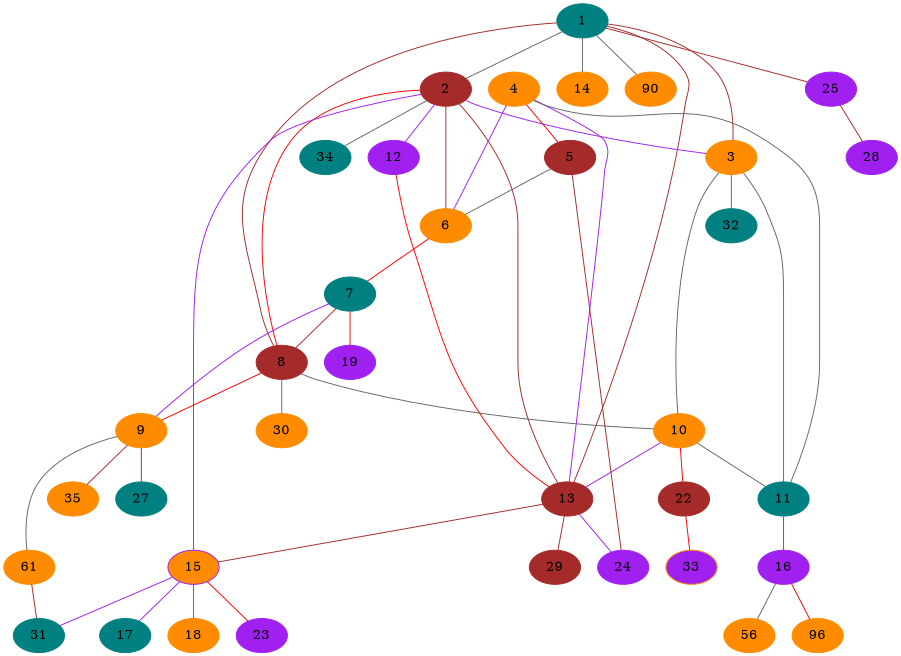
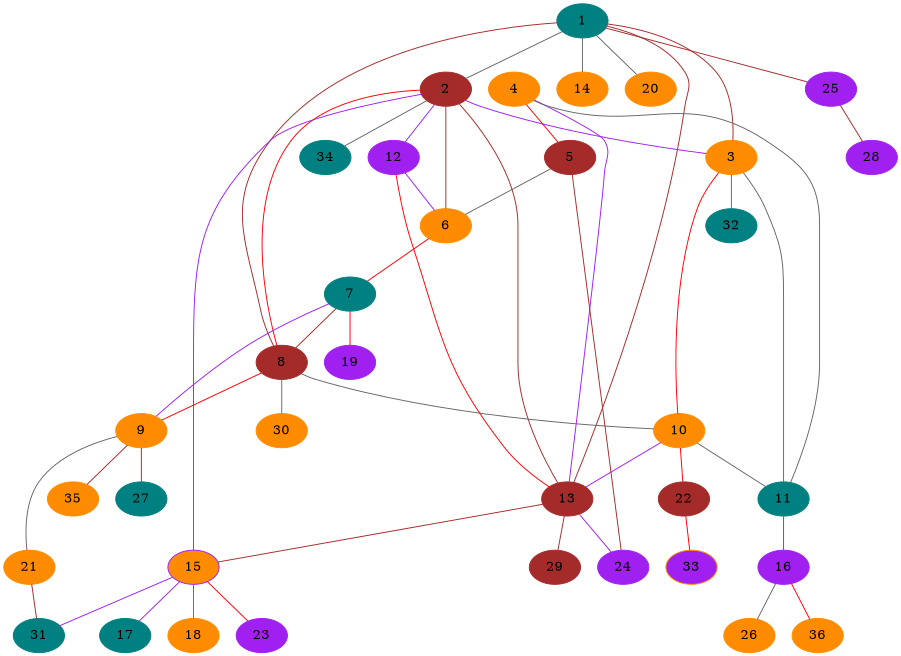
node "90": label "90" -> "20"
edge "4" -- "6": now "12" -- "6"
edge "3" -- "10": color gray40 -> red
node "61": label "61" -> "21"
node "56": label "56" -> "26"
node "96": label "96" -> "36"
